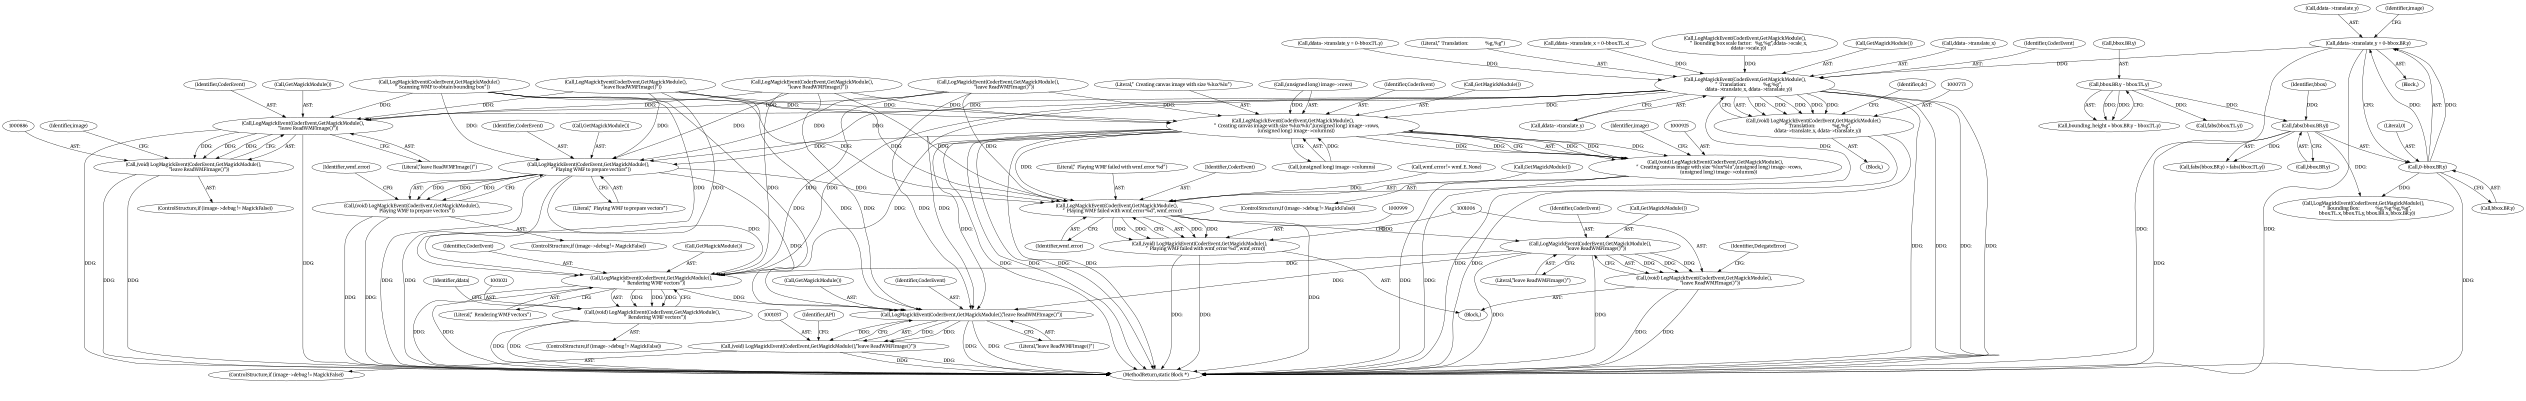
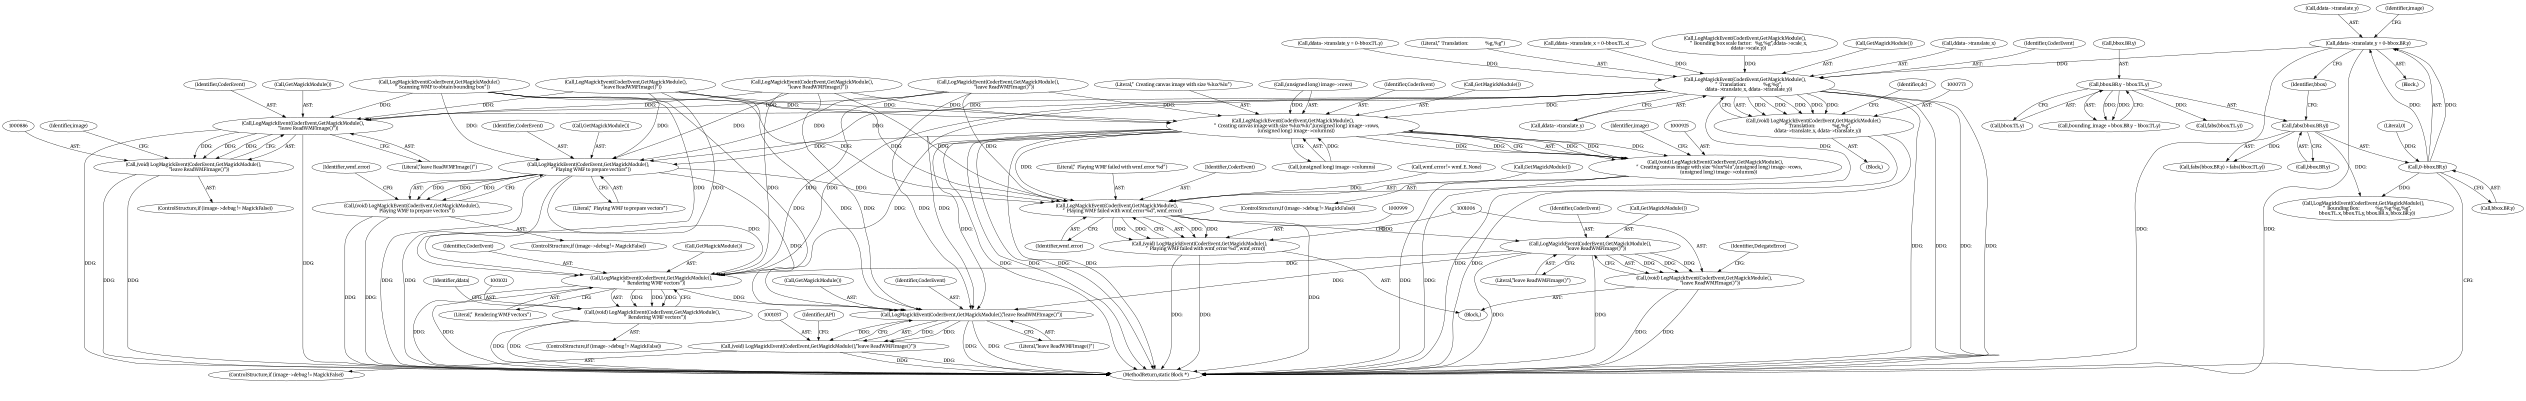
edge "(Call,bbox.BR.y - bbox.TL.y)" -> "(Call,fabs(bbox.BR.y))": label "DDG: " -> "AST: "
edge "(Identifier,bbox)" -> "(Call,fabs(bbox.BR.y))": label "DDG: " -> "CFG: "
edge "(Call,ddata->translate_y = 0-bbox.BR.y)" -> "(Call,0-bbox.BR.y)": now "(Call,ddata->translate_y = 0-bbox.BR.y)" -> "(Identifier,bbox)"
node "(Call,bbox.TL.y)": added
node "(Call,bounding_height = bbox.BR.y - bbox.TL.y)": label "(Call,bounding_height = bbox.BR.y - bbox.TL.y)" -> "(Call,bounding_image = bbox.BR.y - bbox.TL.y)"
edge "(Literal,0)" -> "(Call,0-bbox.BR.y)": label "AST: " -> "DDG: "
edge "(Call,0-bbox.BR.y)" -> "(MethodReturn,static Block *)": label "DDG: " -> "CFG: "
edge "(Call,fabs(bbox.BR.y))" -> "(MethodReturn,static Block *)": removed, label "DDG:"
